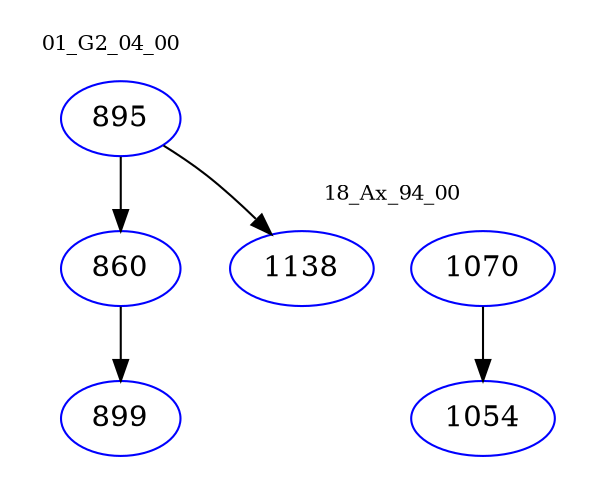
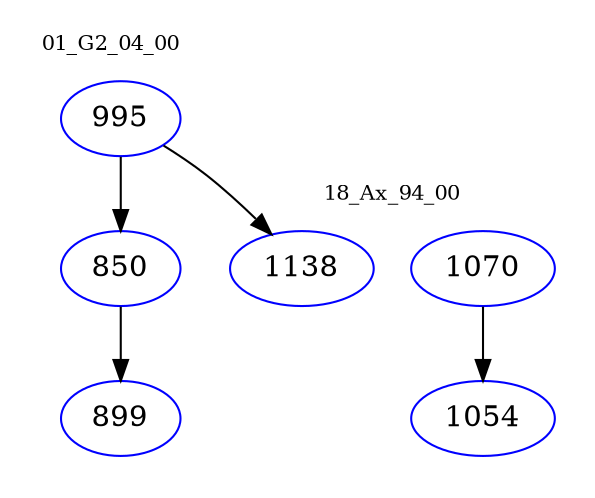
node "895": label "895" -> "995"
node "860": label "860" -> "850"
